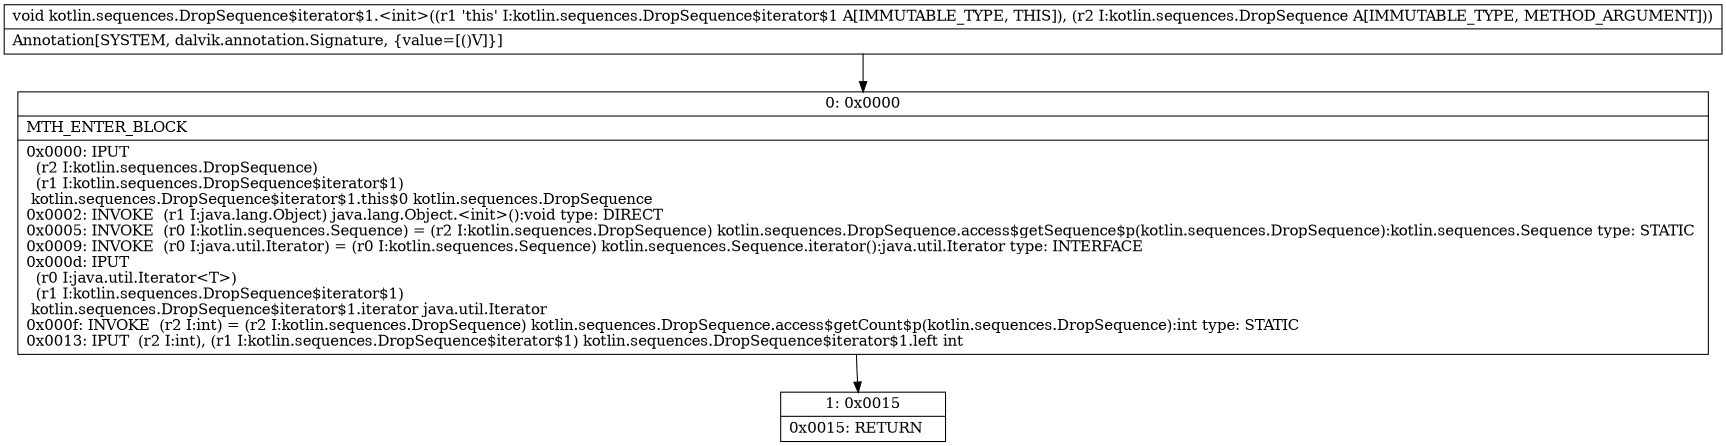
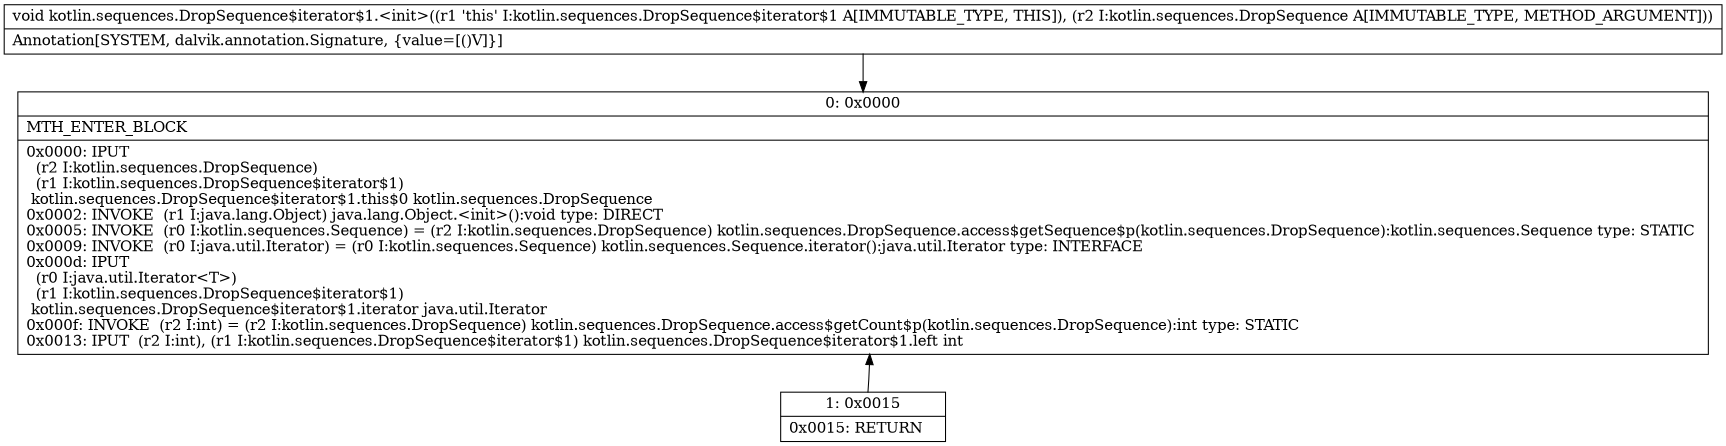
edge "0: 0x0000" -> "1: 0x0015": reversed
